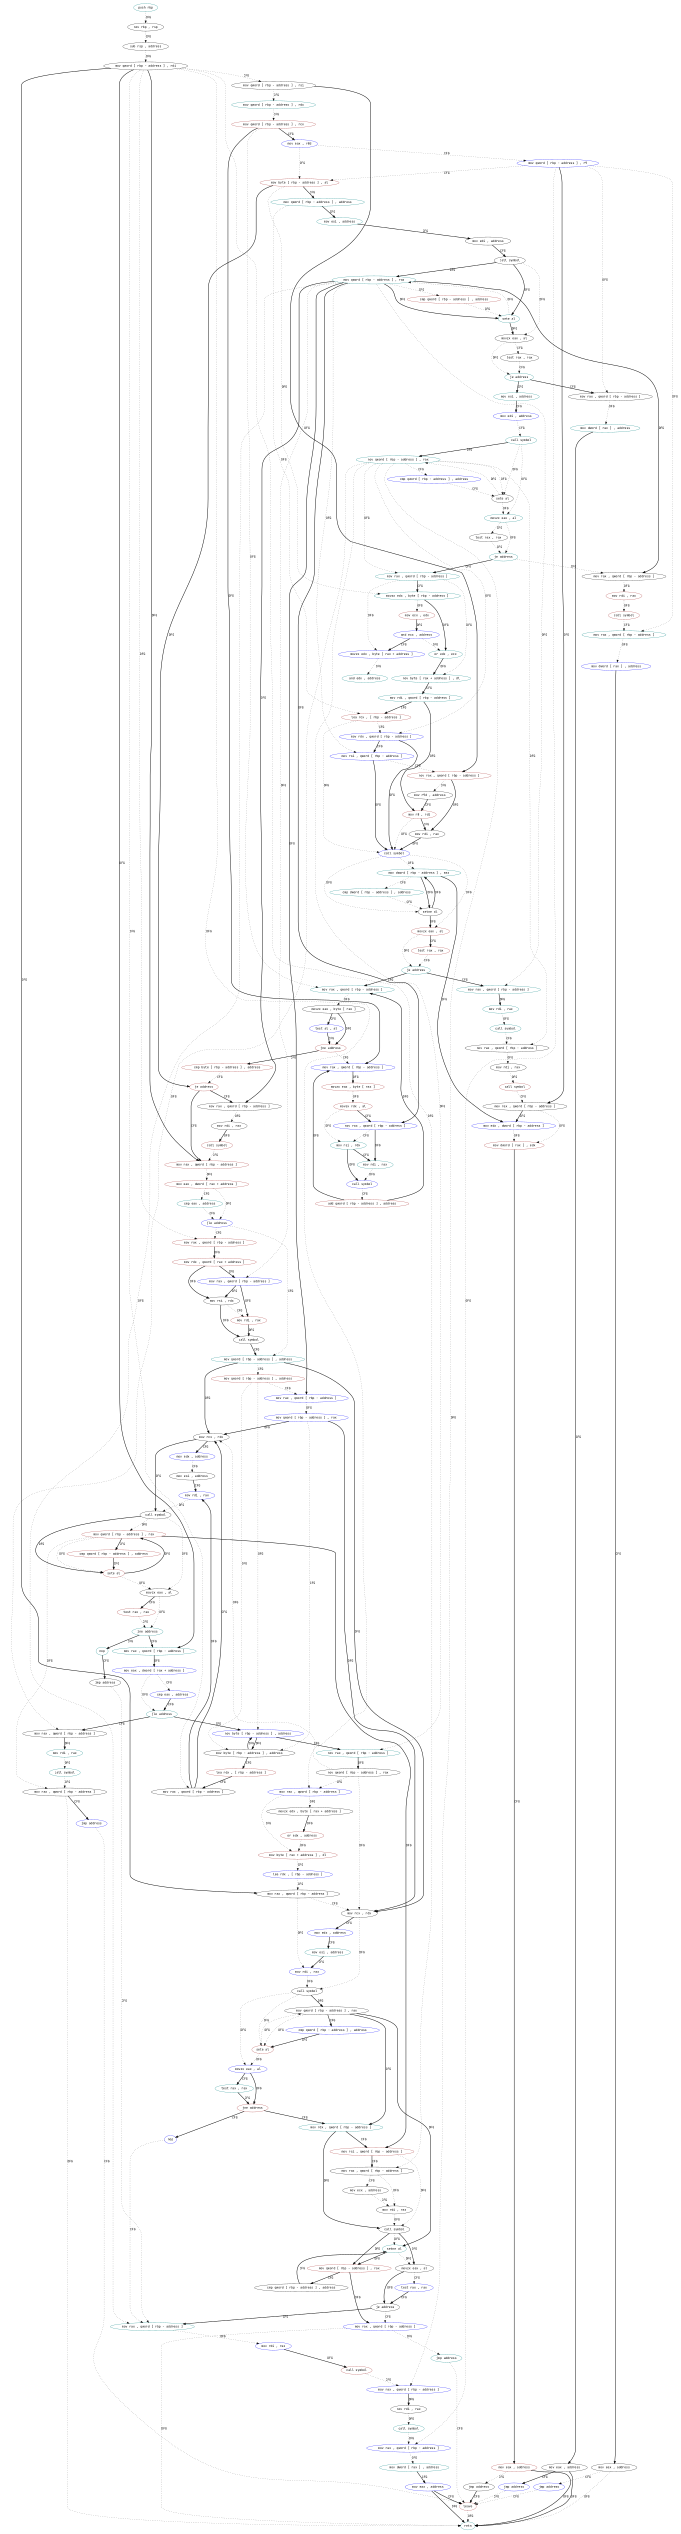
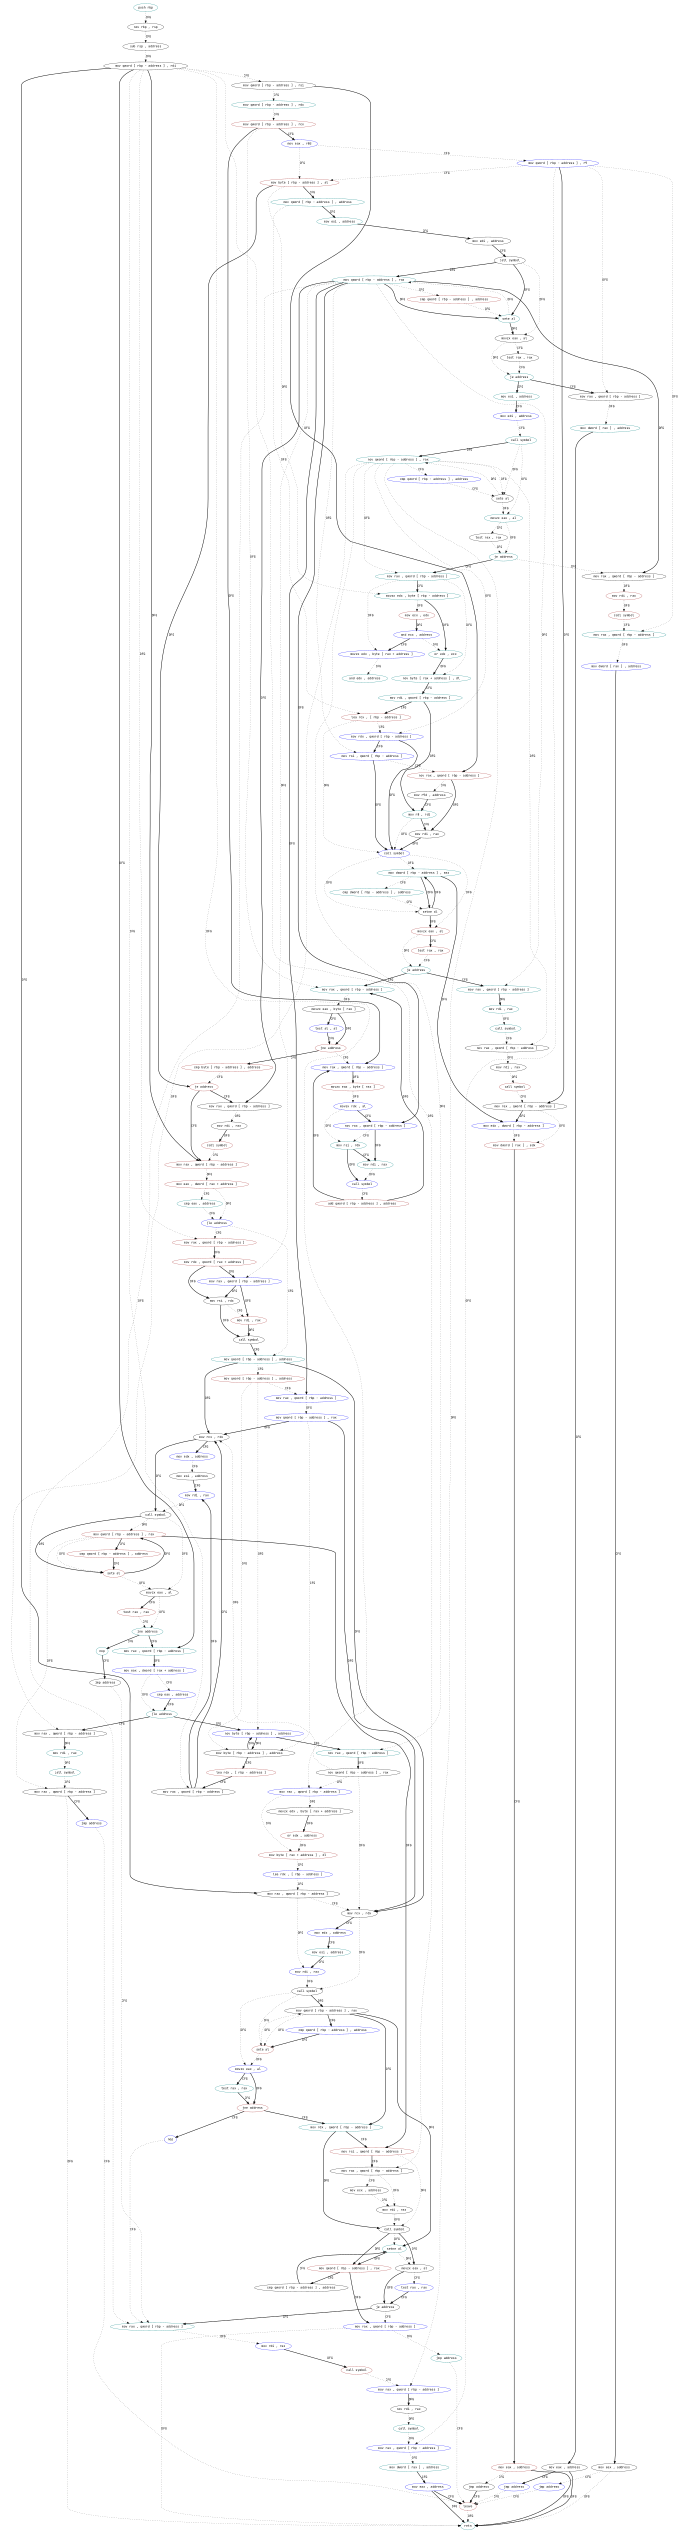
node "mov r8 , rdi": color brown -> teal
node "movsx rdx , al": color brown -> blue
